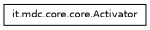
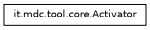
node "it.mdc.core.core.Activator": label "it.mdc.core.core.Activator" -> "it.mdc.tool.core.Activator"
